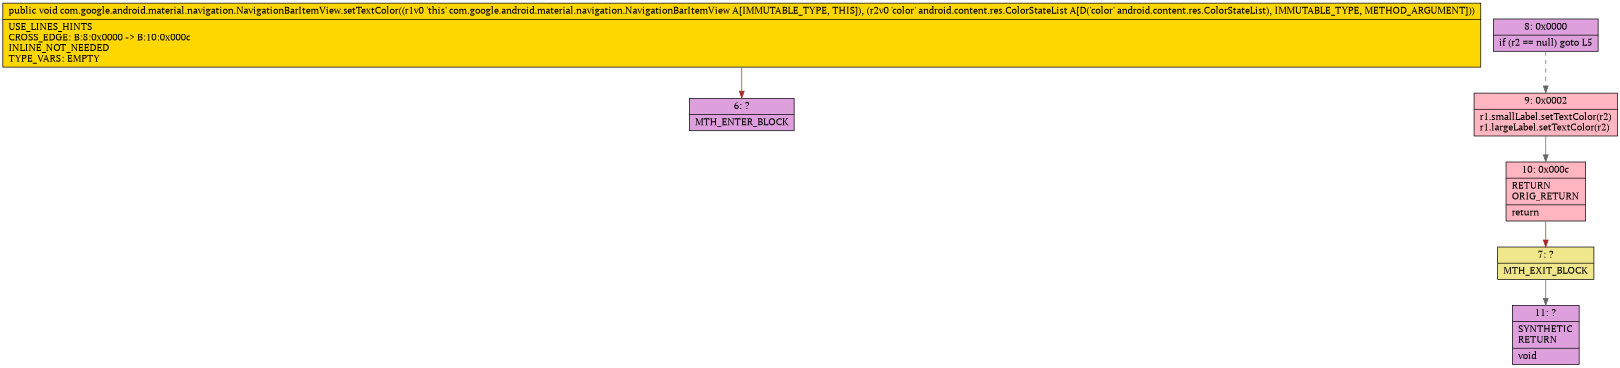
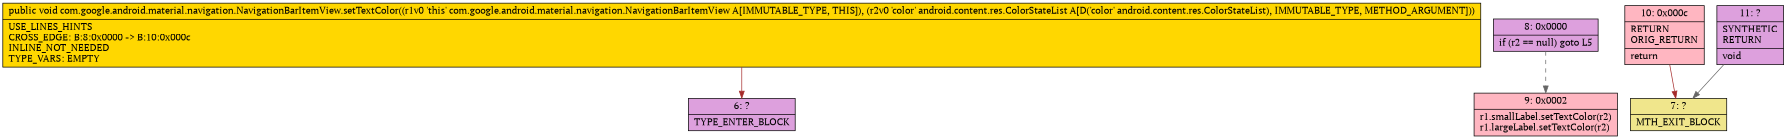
node "6: ?": text "MTH_ENTER_BLOCK" -> "TYPE_ENTER_BLOCK"
edge "9: 0x0002" -> "10: 0x000c": removed
edge "7: ?" -> "11: ?": reversed
